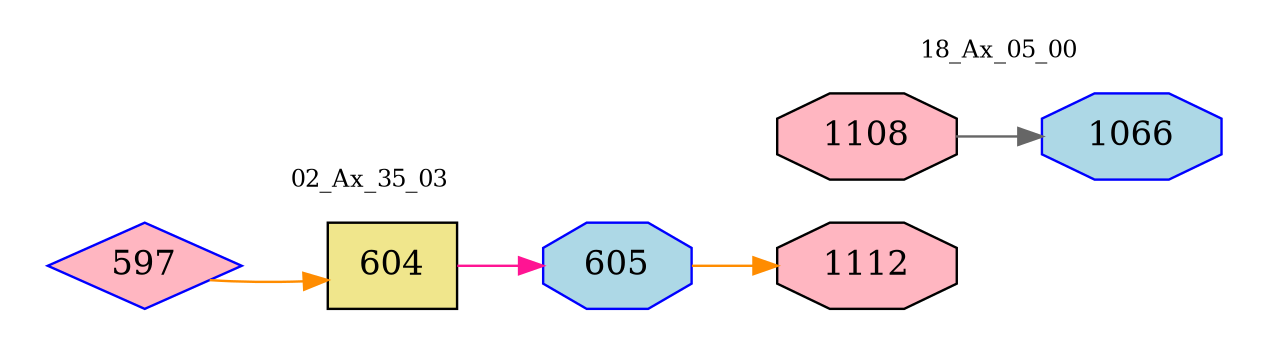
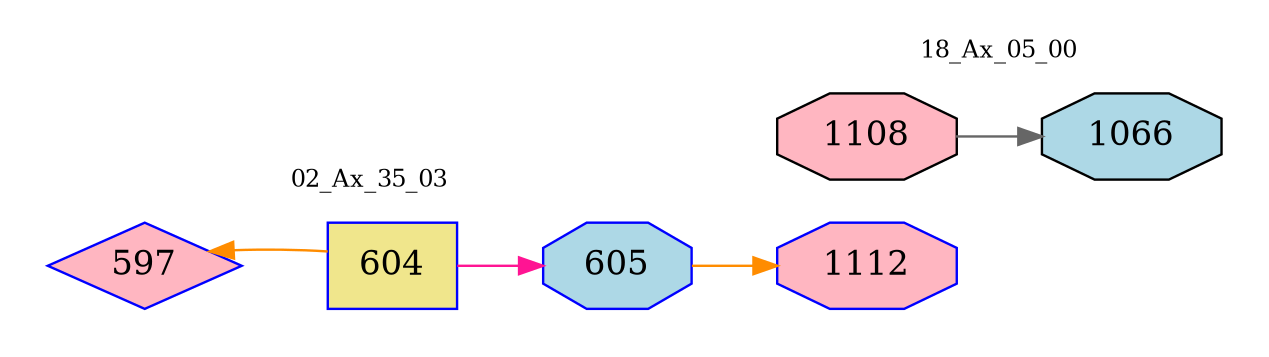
node "1066": color blue -> black
node "604": color black -> blue
node "1112": color black -> blue
edge "597" -> "604": reversed
